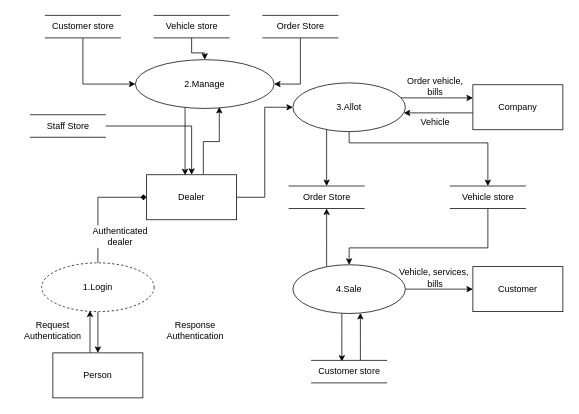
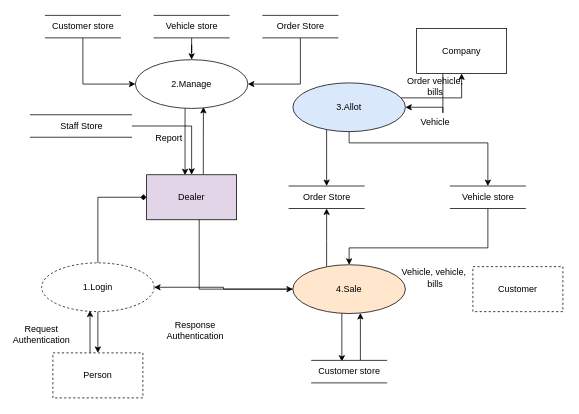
node "2.Manage": size 139x49 -> 113x49
node "3.Allot": fillcolor #ffffff -> #dae8fc
node "Company": moved (518, 107) -> (462, 51)
node "Staff Store": size 75x23 -> 101x23
node "Report": added
edge "Dealer" -> "3.Allot": removed
node "Dealer": fillcolor #ffffff -> #e1d5e7
node "Authenticated dealer": removed
edge "Dealer" -> "4.Sale": added
node "Vehicle, services, bills": label "Vehicle, services, bills" -> "Vehicle, vehicle, bills"
node "4.Sale": fillcolor #ffffff -> #ffe6cc
edge "4.Sale" -> "Customer": now "4.Sale" -> "1.Login"
node "Customer": style solid -> dashed
node "Request Authentication": moved (53, 330) -> (42, 334)
node "Person": style solid -> dashed
